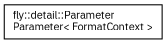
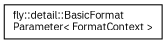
node "fly::detail::Parameter Parameter< FormatContext >": label "fly::detail::Parameter Parameter< FormatContext >" -> "fly::detail::BasicFormat Parameter< FormatContext >"
